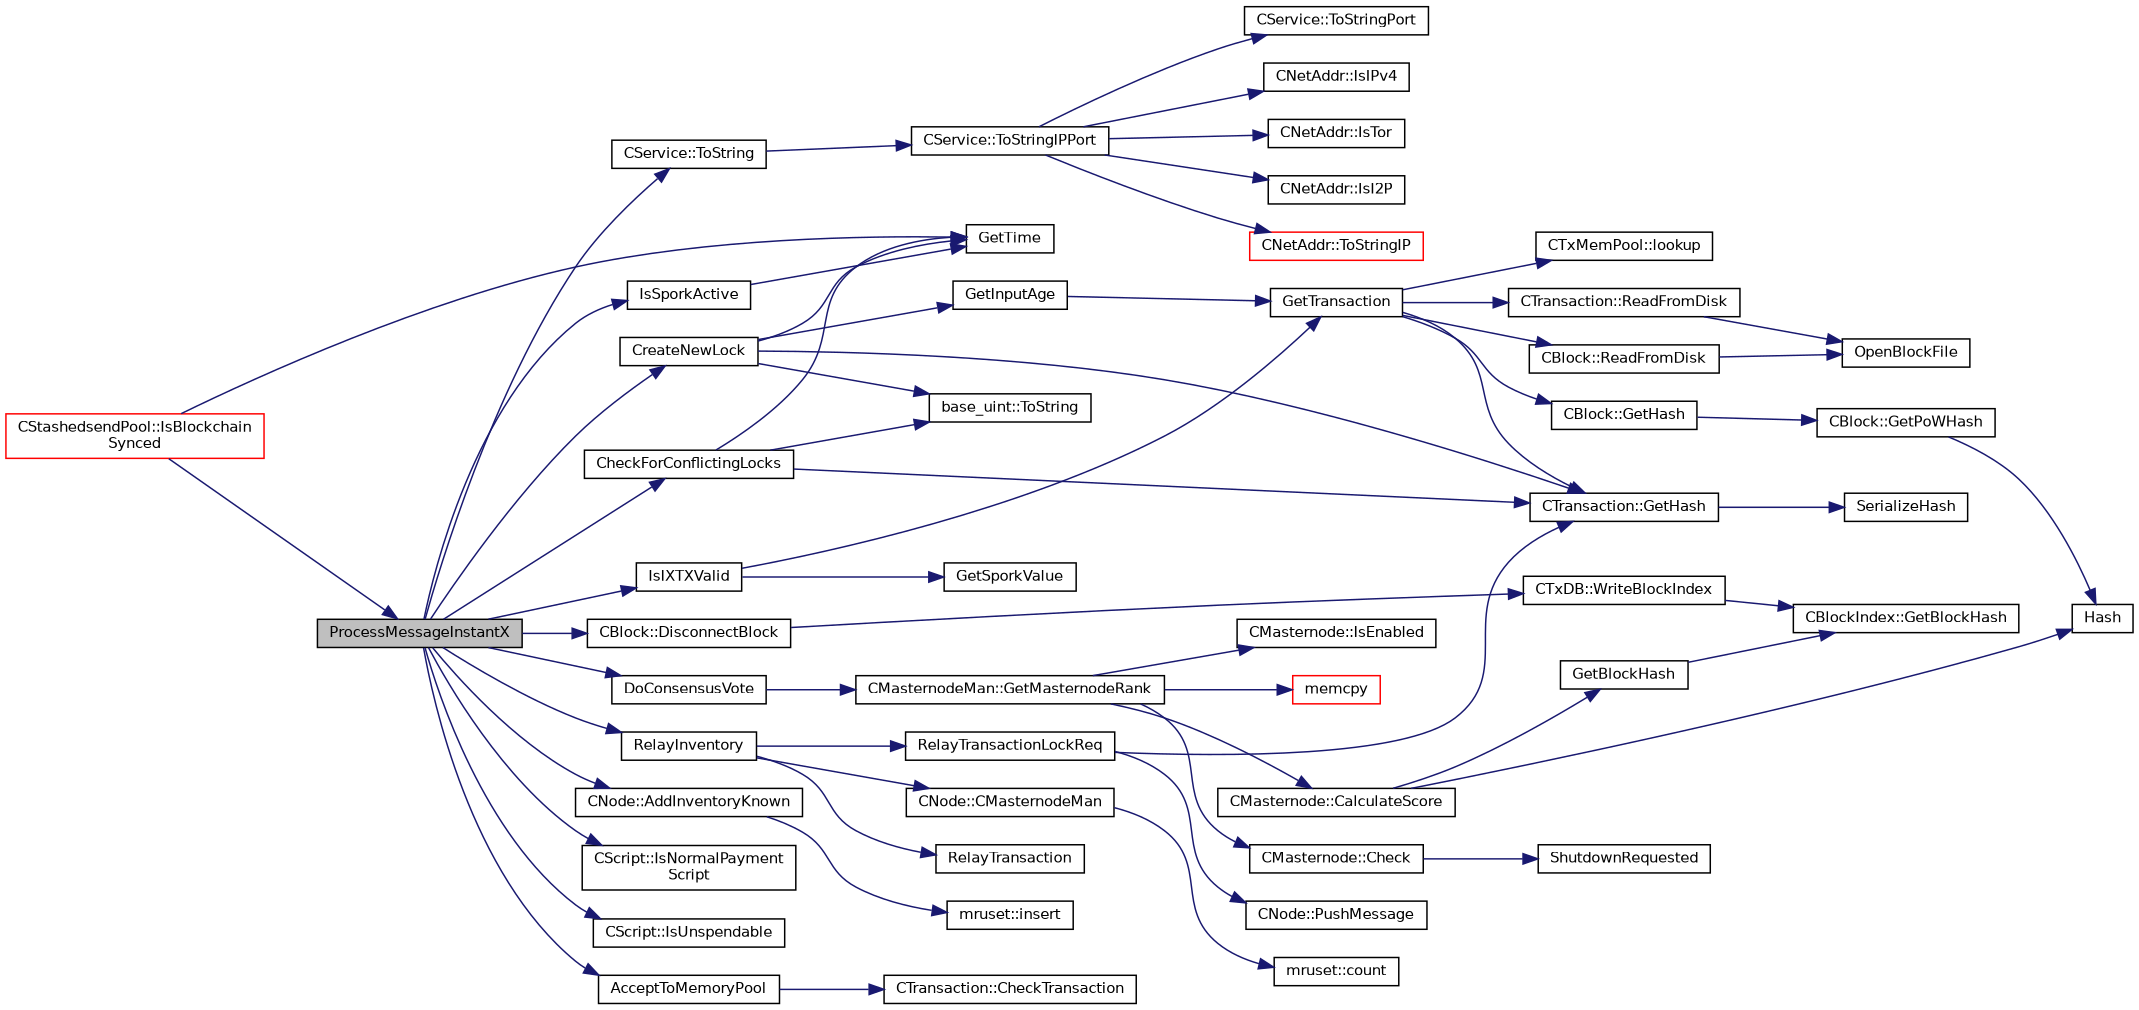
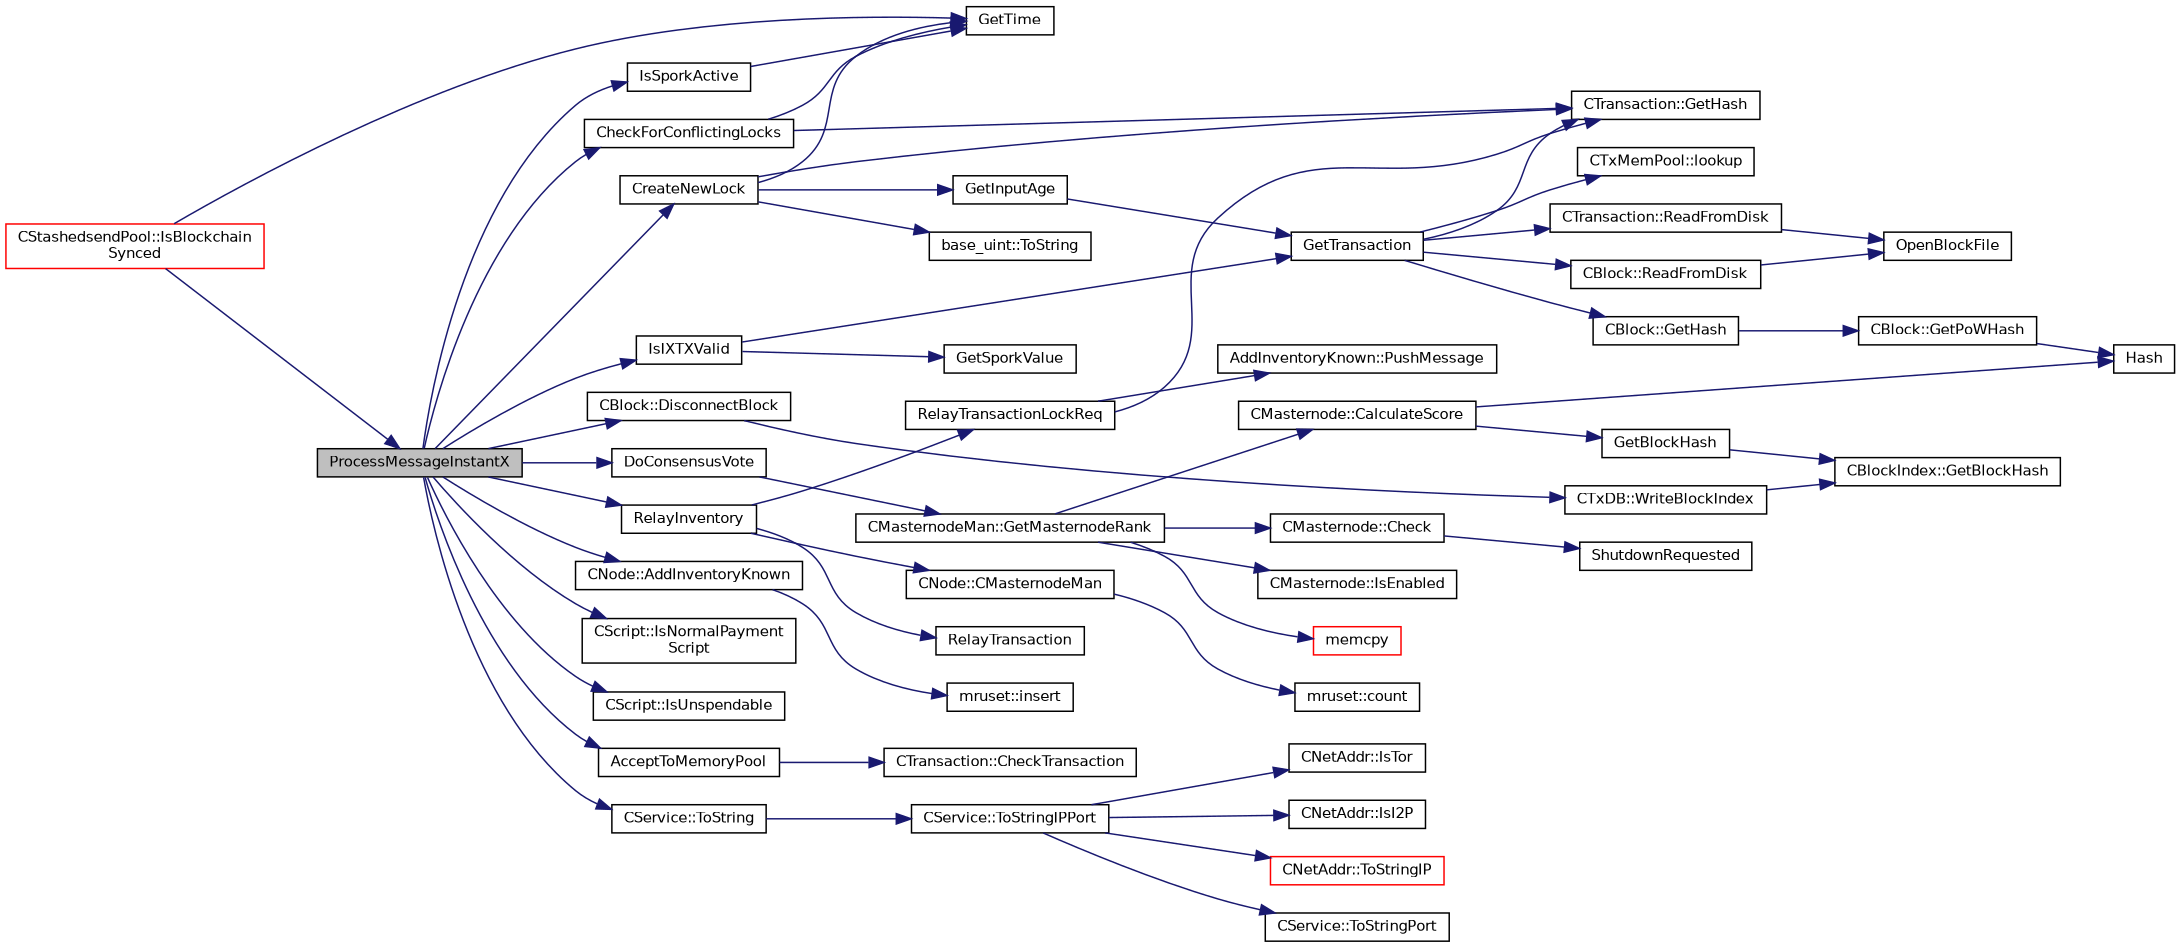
node "CNetAddr::IsIPv4": removed
edge "CheckForConflictingLocks" -> "base_uint::ToString": removed
node "SerializeHash": removed
node "CNode::PushMessage": label "CNode::PushMessage" -> "AddInventoryKnown::PushMessage"
